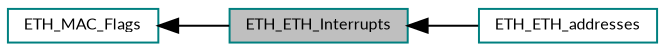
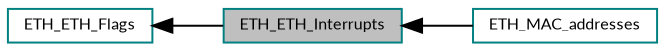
node "ETH_MAC_Flags": label "ETH_MAC_Flags" -> "ETH_ETH_Flags"
node "ETH_ETH_addresses": label "ETH_ETH_addresses" -> "ETH_MAC_addresses"
